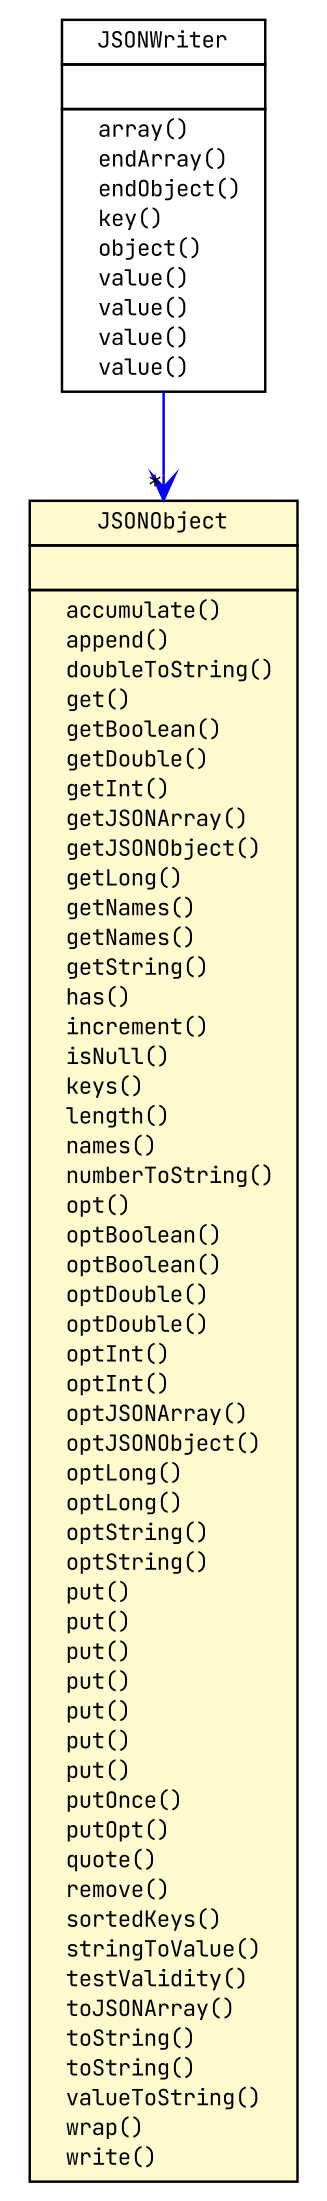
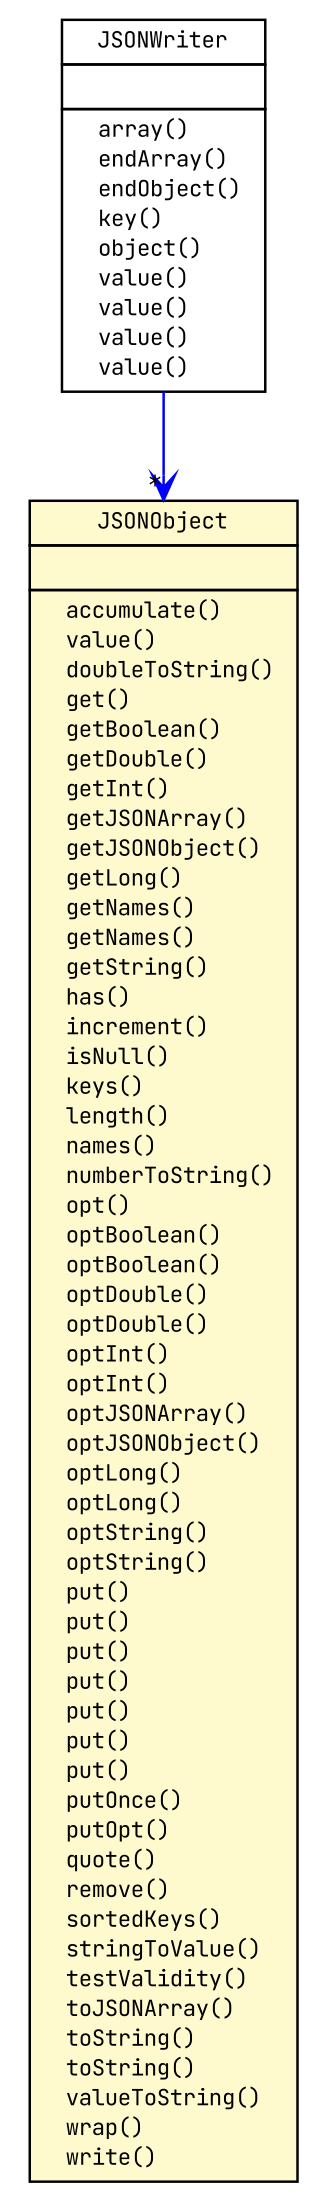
node "JSONObject": text "append()" -> "value()"
